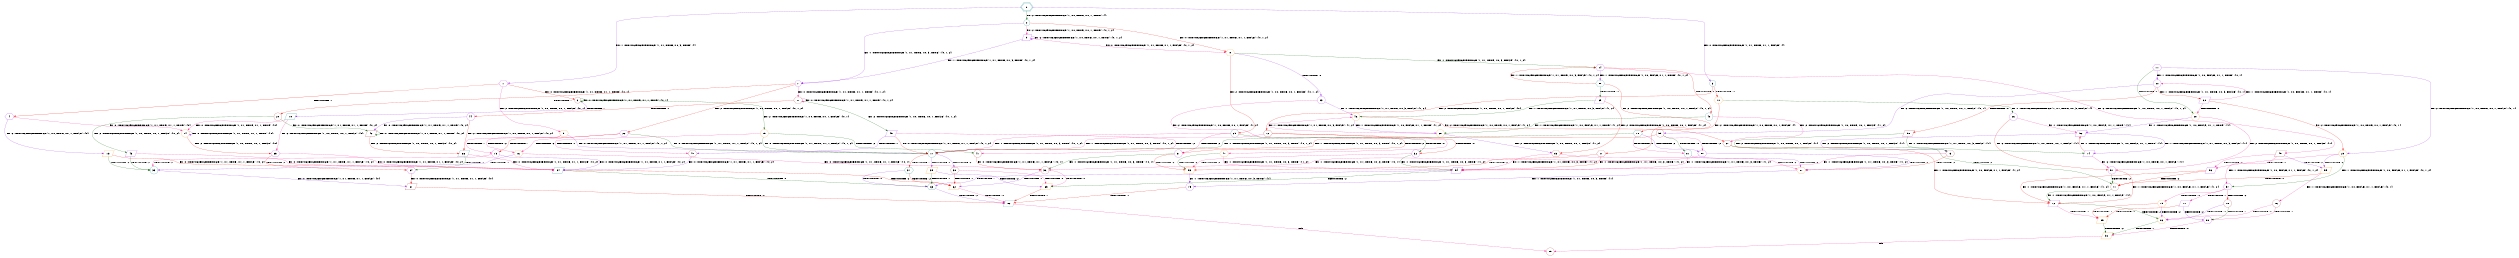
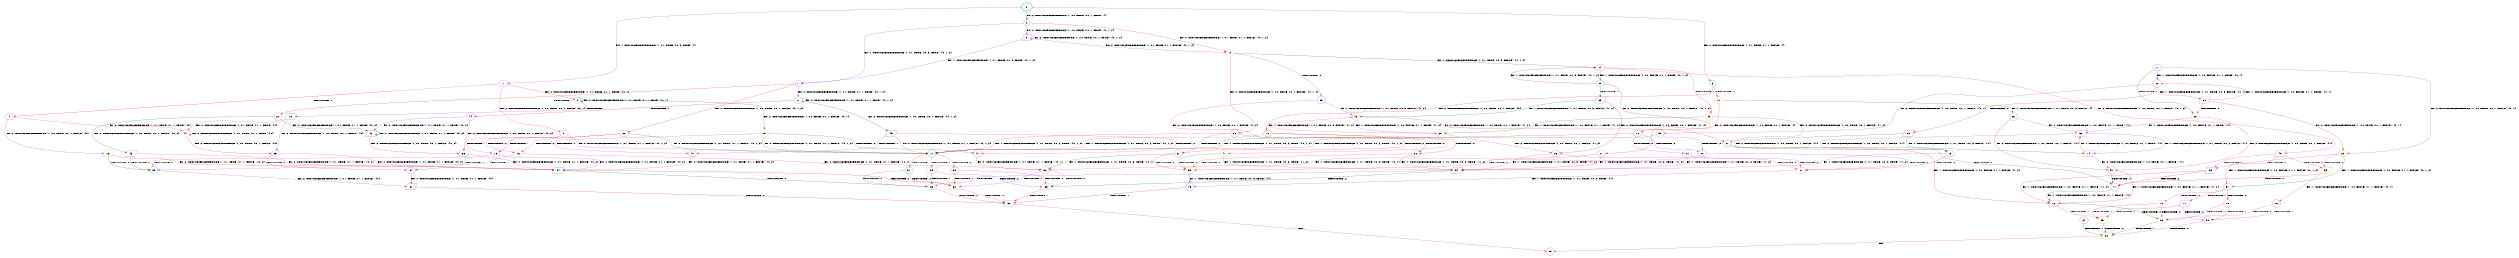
node "48": color teal -> darkorange
edge "59" -> "81": removed, label "TERMINATE !0"
node "84": added
